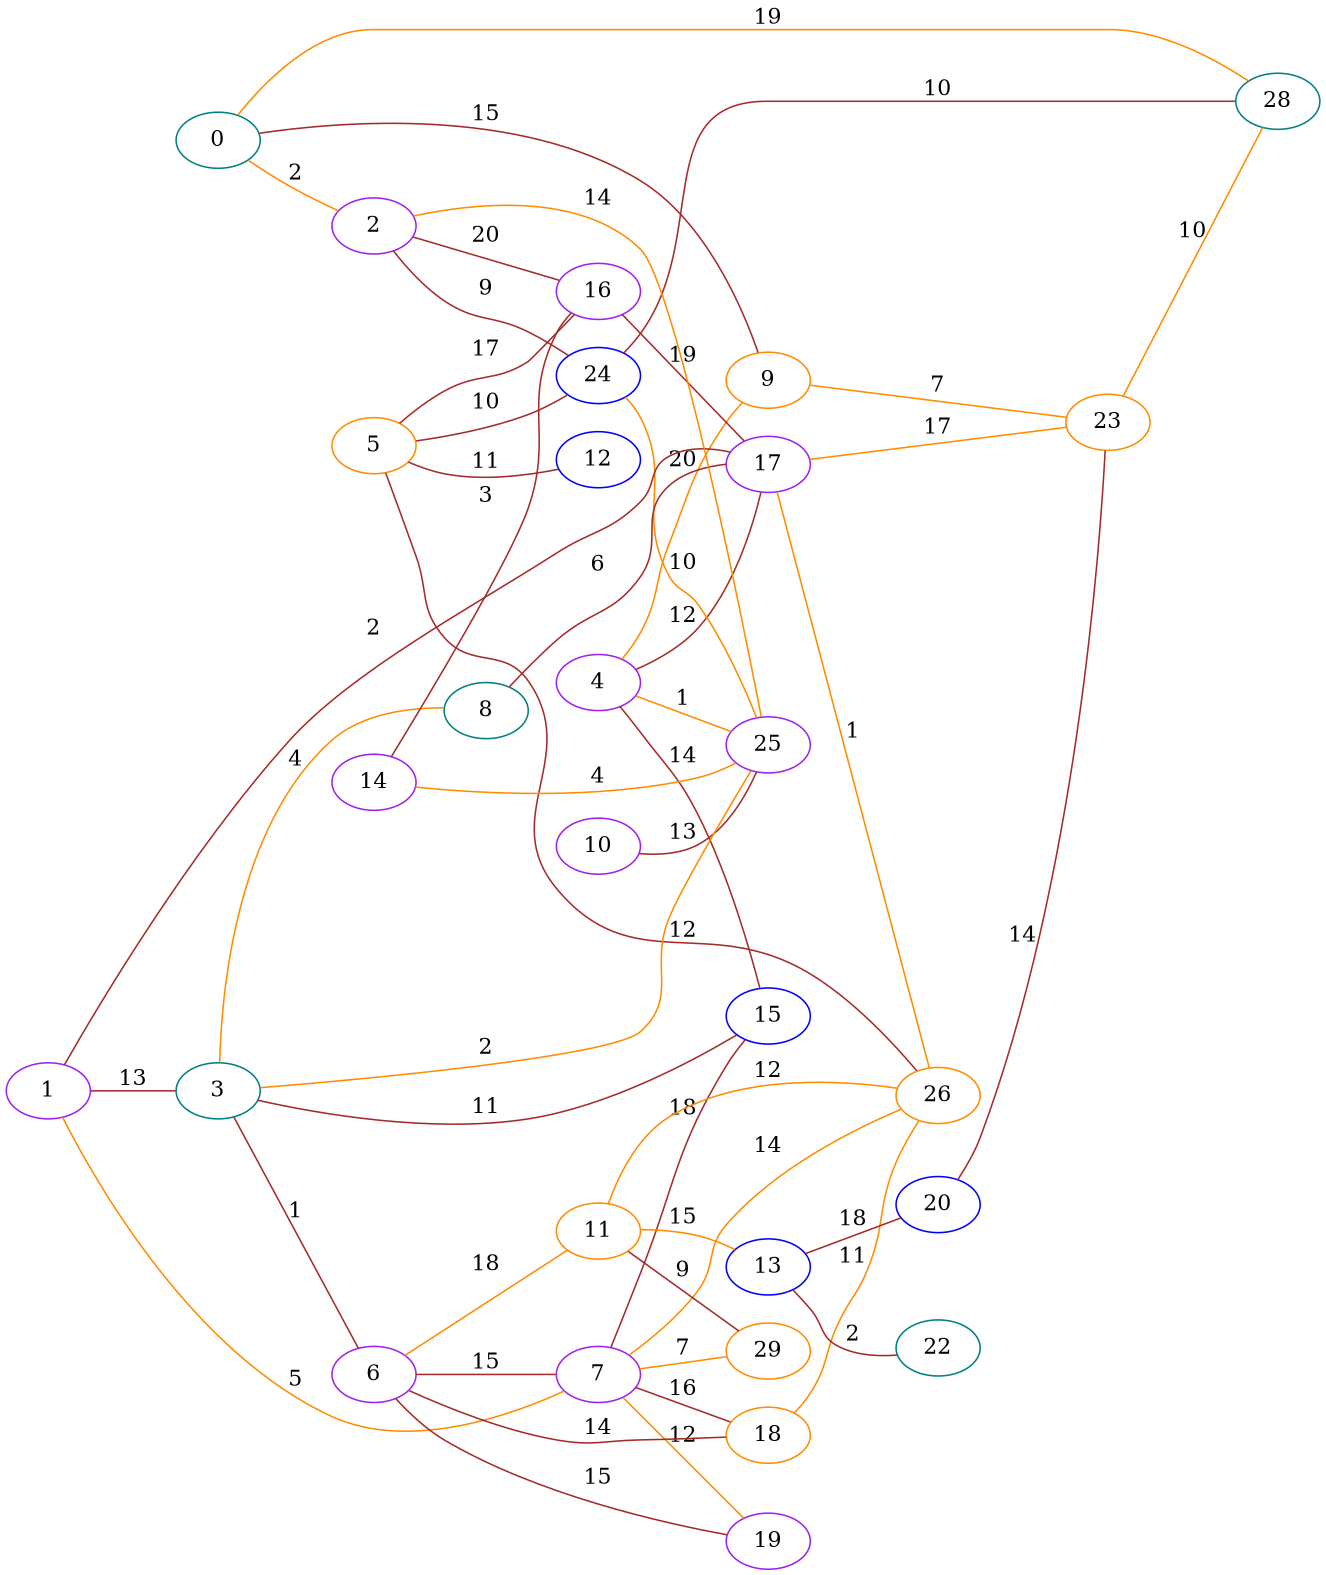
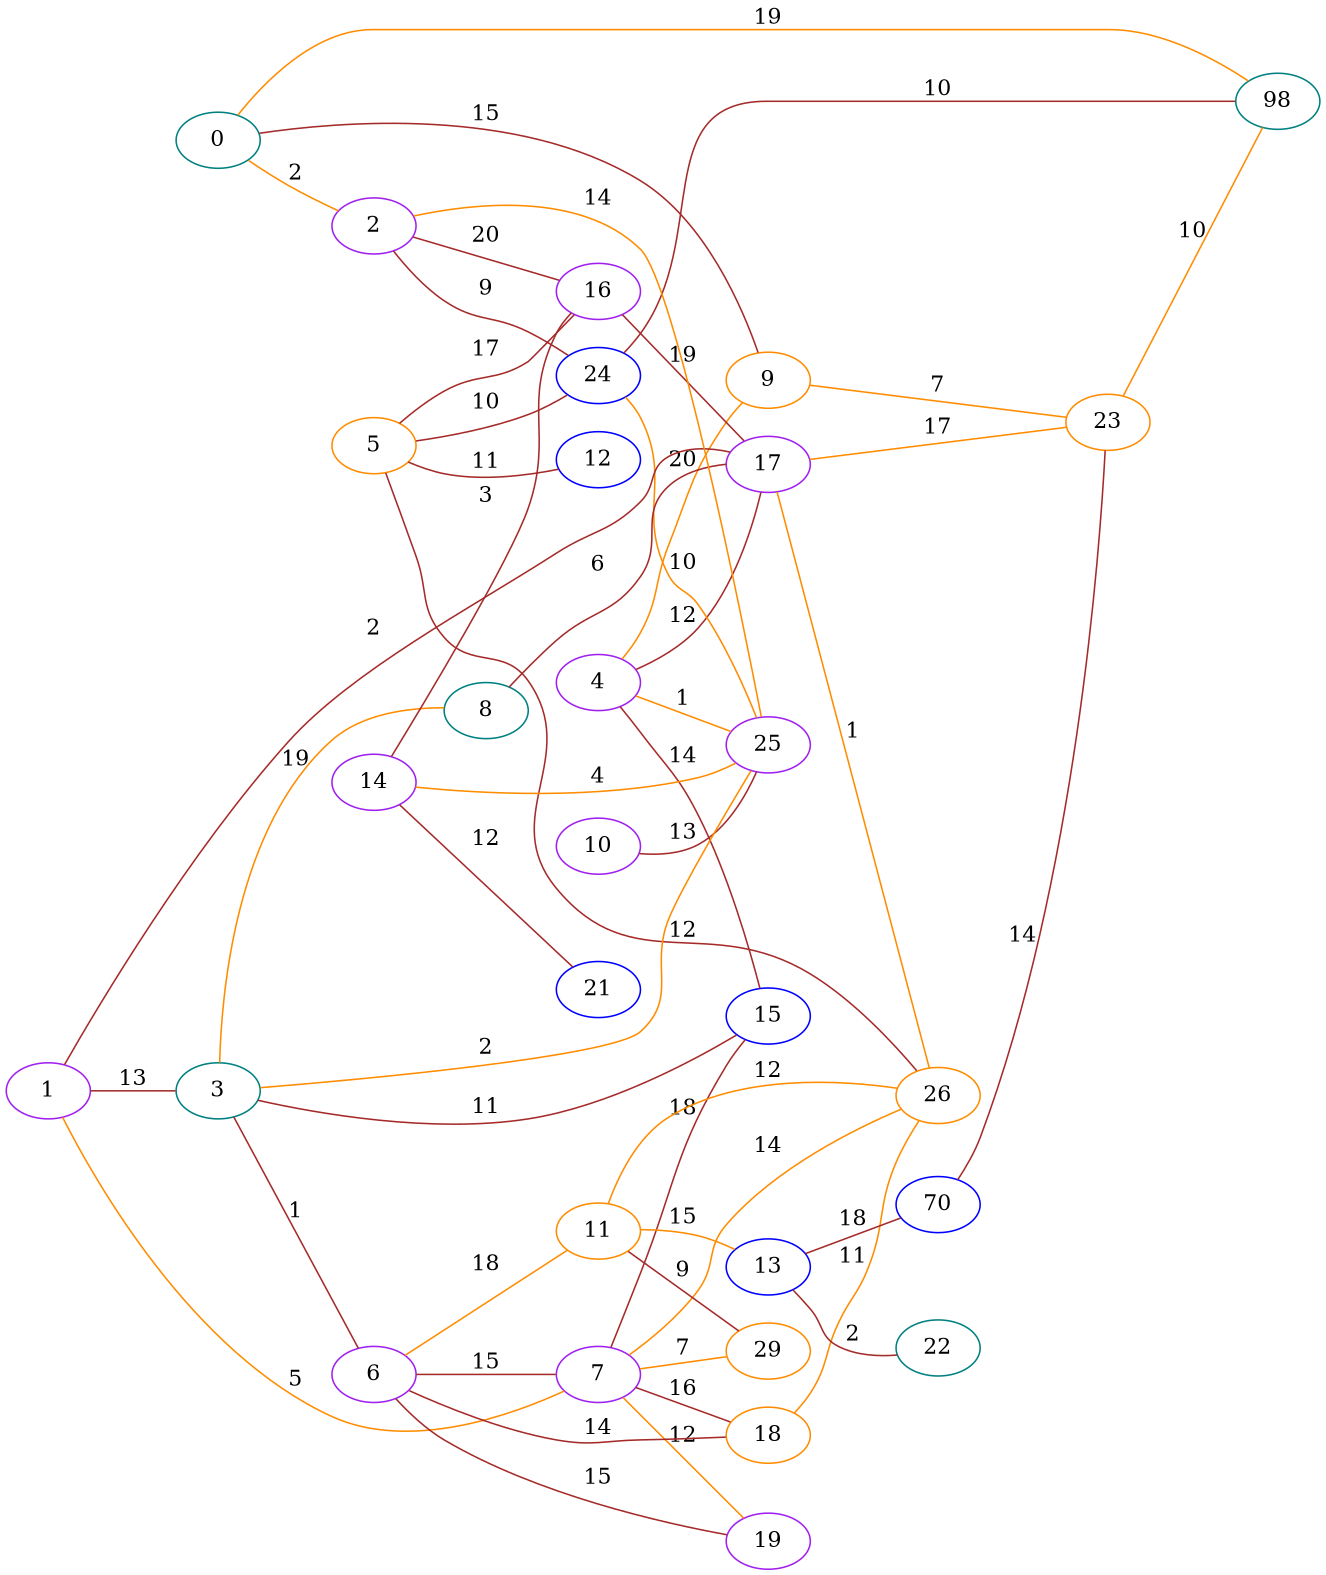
node "28": label "28" -> "98"
edge "8" -- "3": label "4" -> "19"
node "21": added
node "20": label "20" -> "70"
